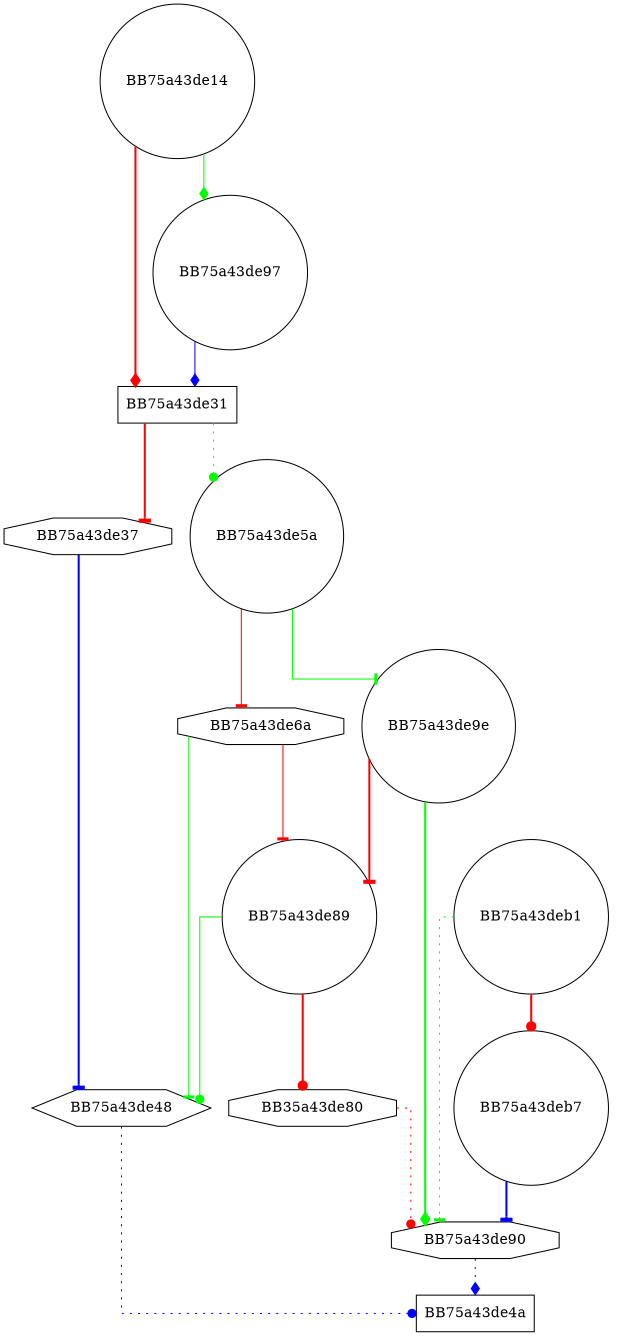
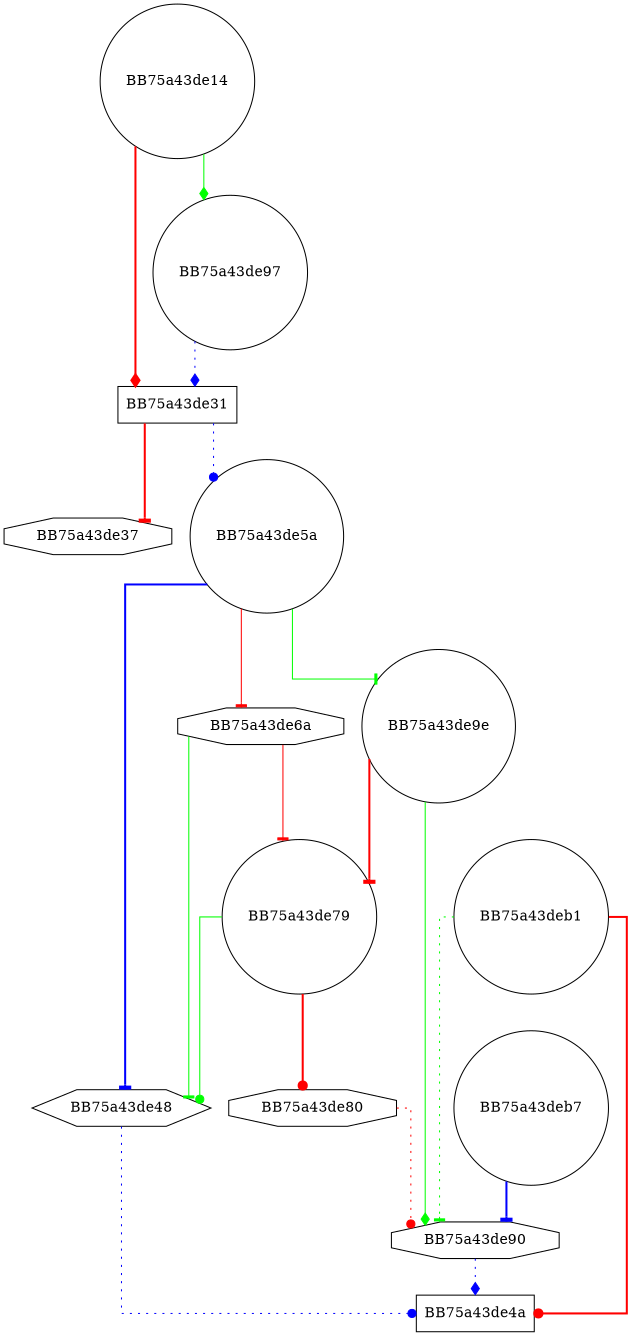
edge "BB75a43de97" -> "BB75a43de31": style solid -> dotted
edge "BB75a43de31" -> "BB75a43de5a": color green -> blue
edge "BB75a43de37" -> "BB75a43de48": now "BB75a43de5a" -> "BB75a43de48"
node "BB75a43de89": label "BB75a43de89" -> "BB75a43de79"
edge "BB75a43de9e" -> "BB75a43de90": style bold -> solid
edge "BB75a43deb1" -> "BB75a43deb7": now "BB75a43deb1" -> "BB75a43de4a"
node "BB35a43de80": label "BB35a43de80" -> "BB75a43de80"
